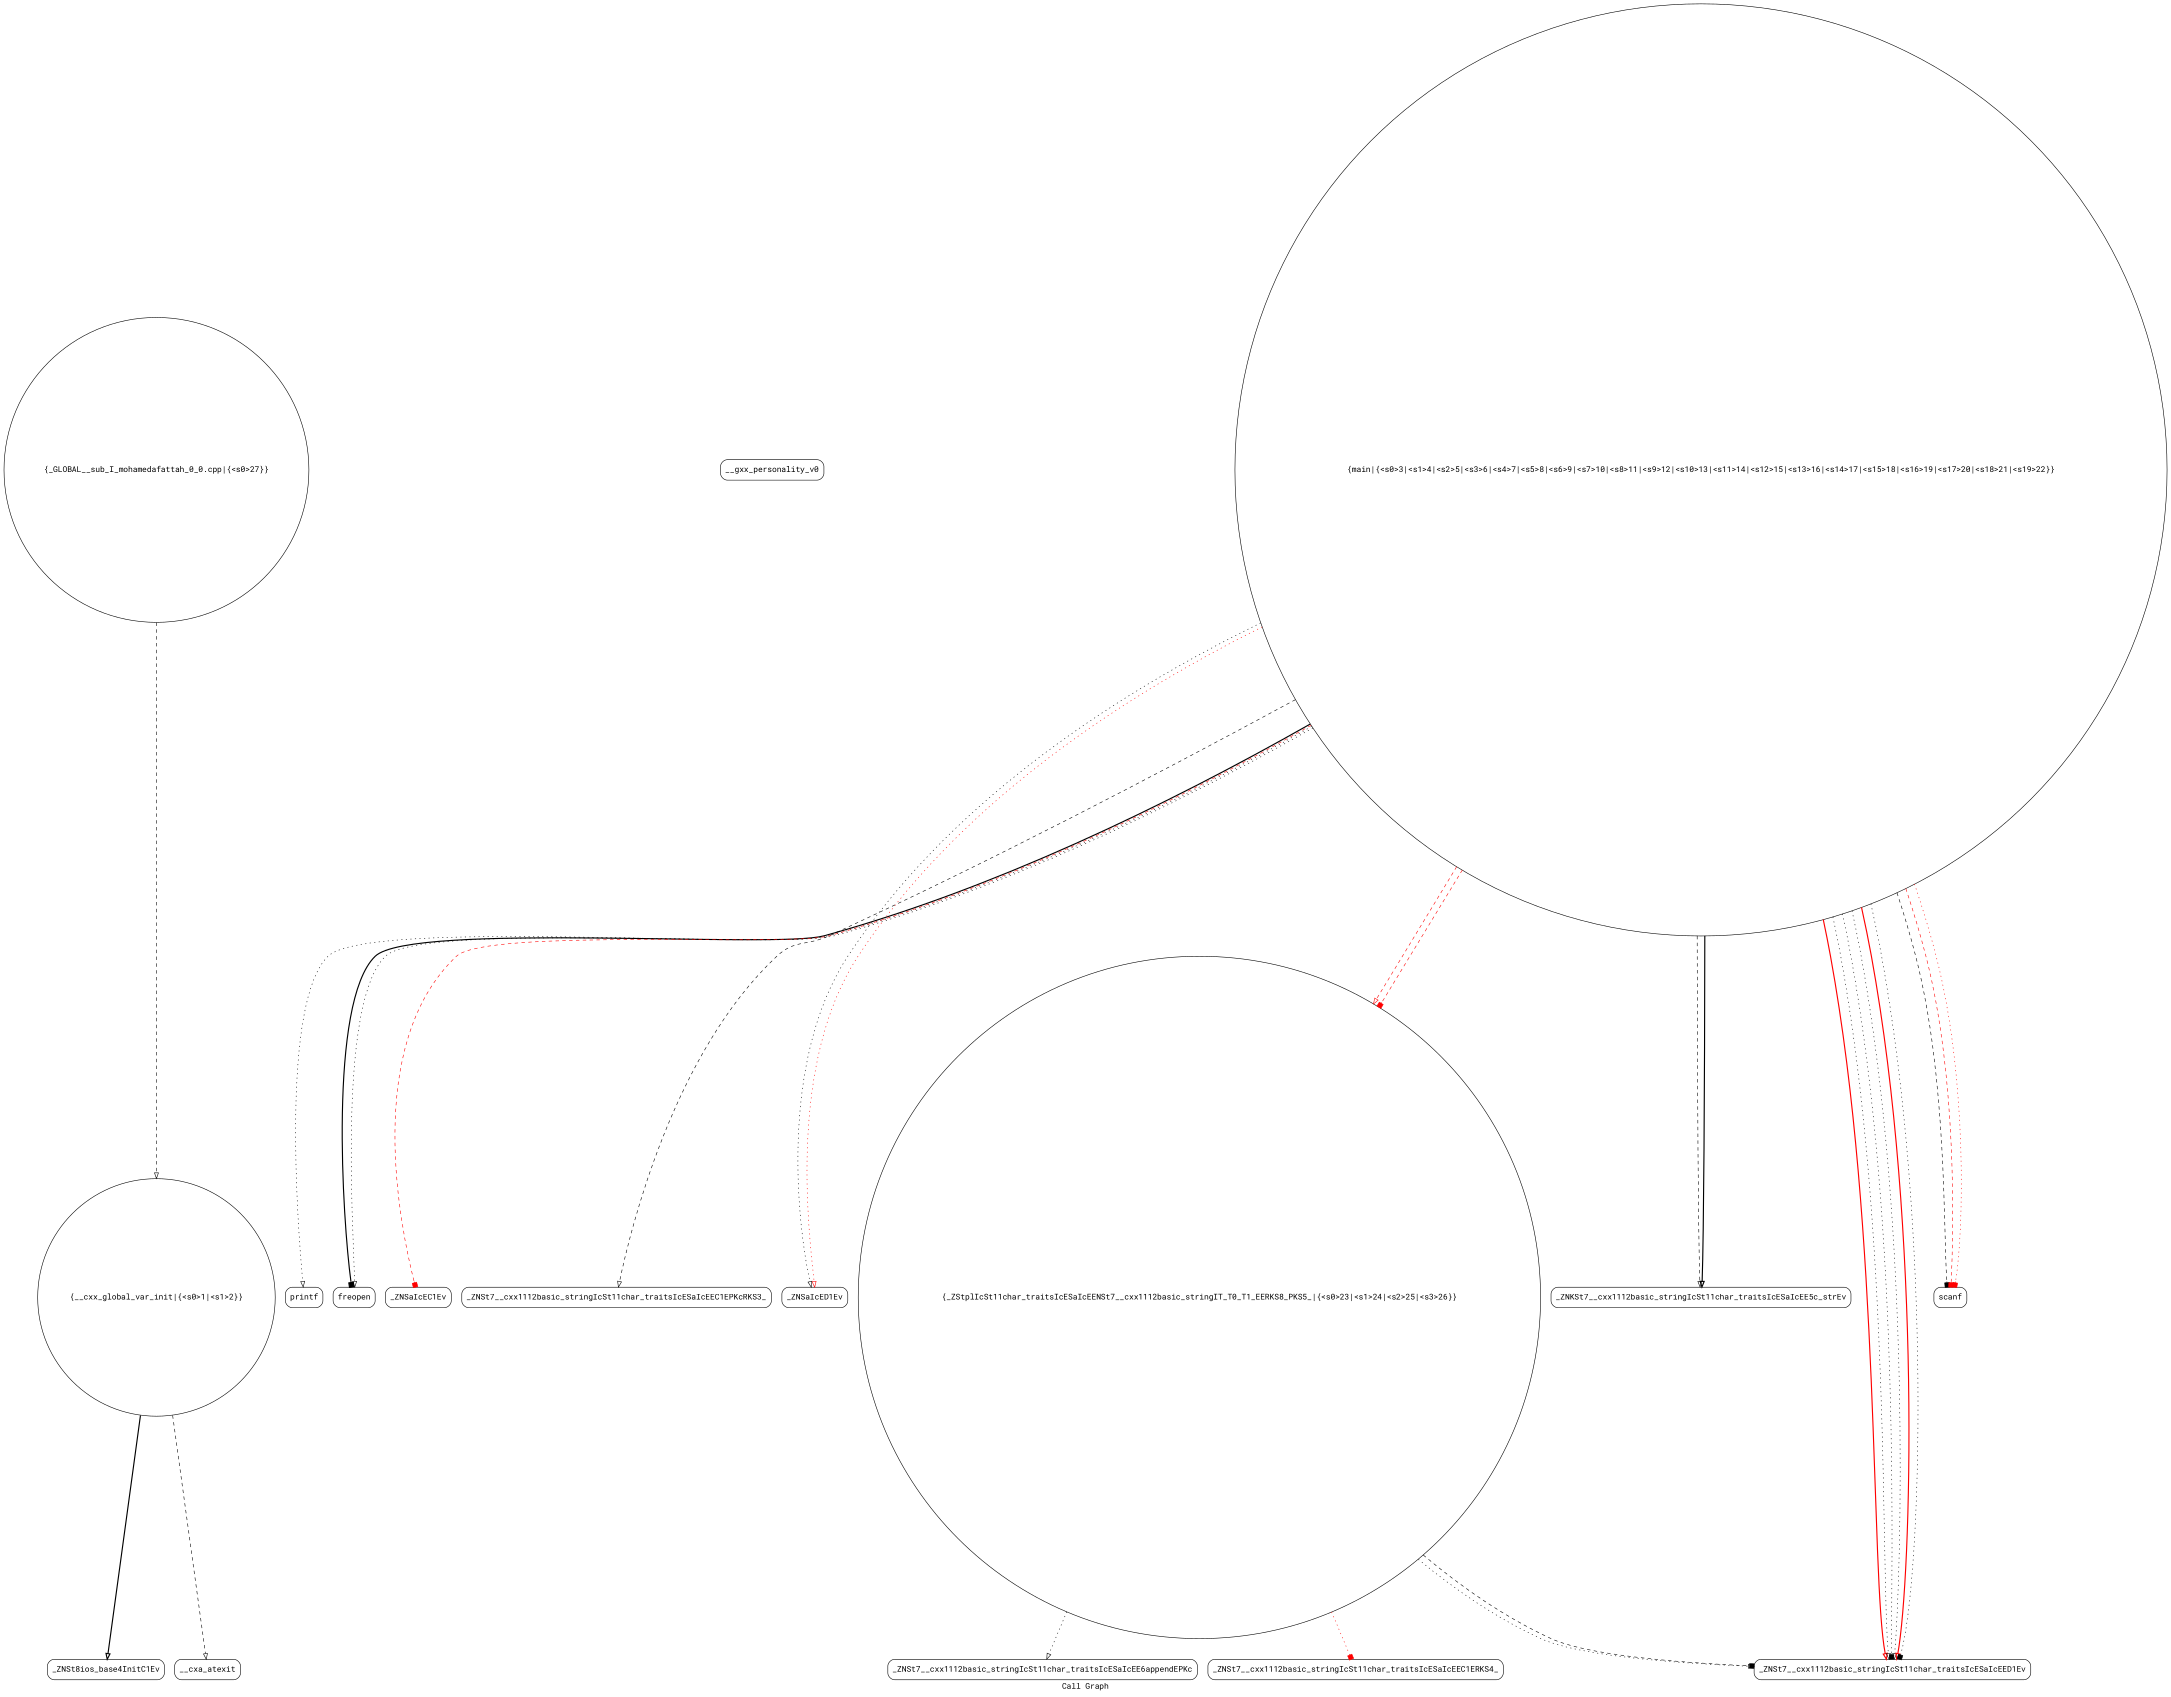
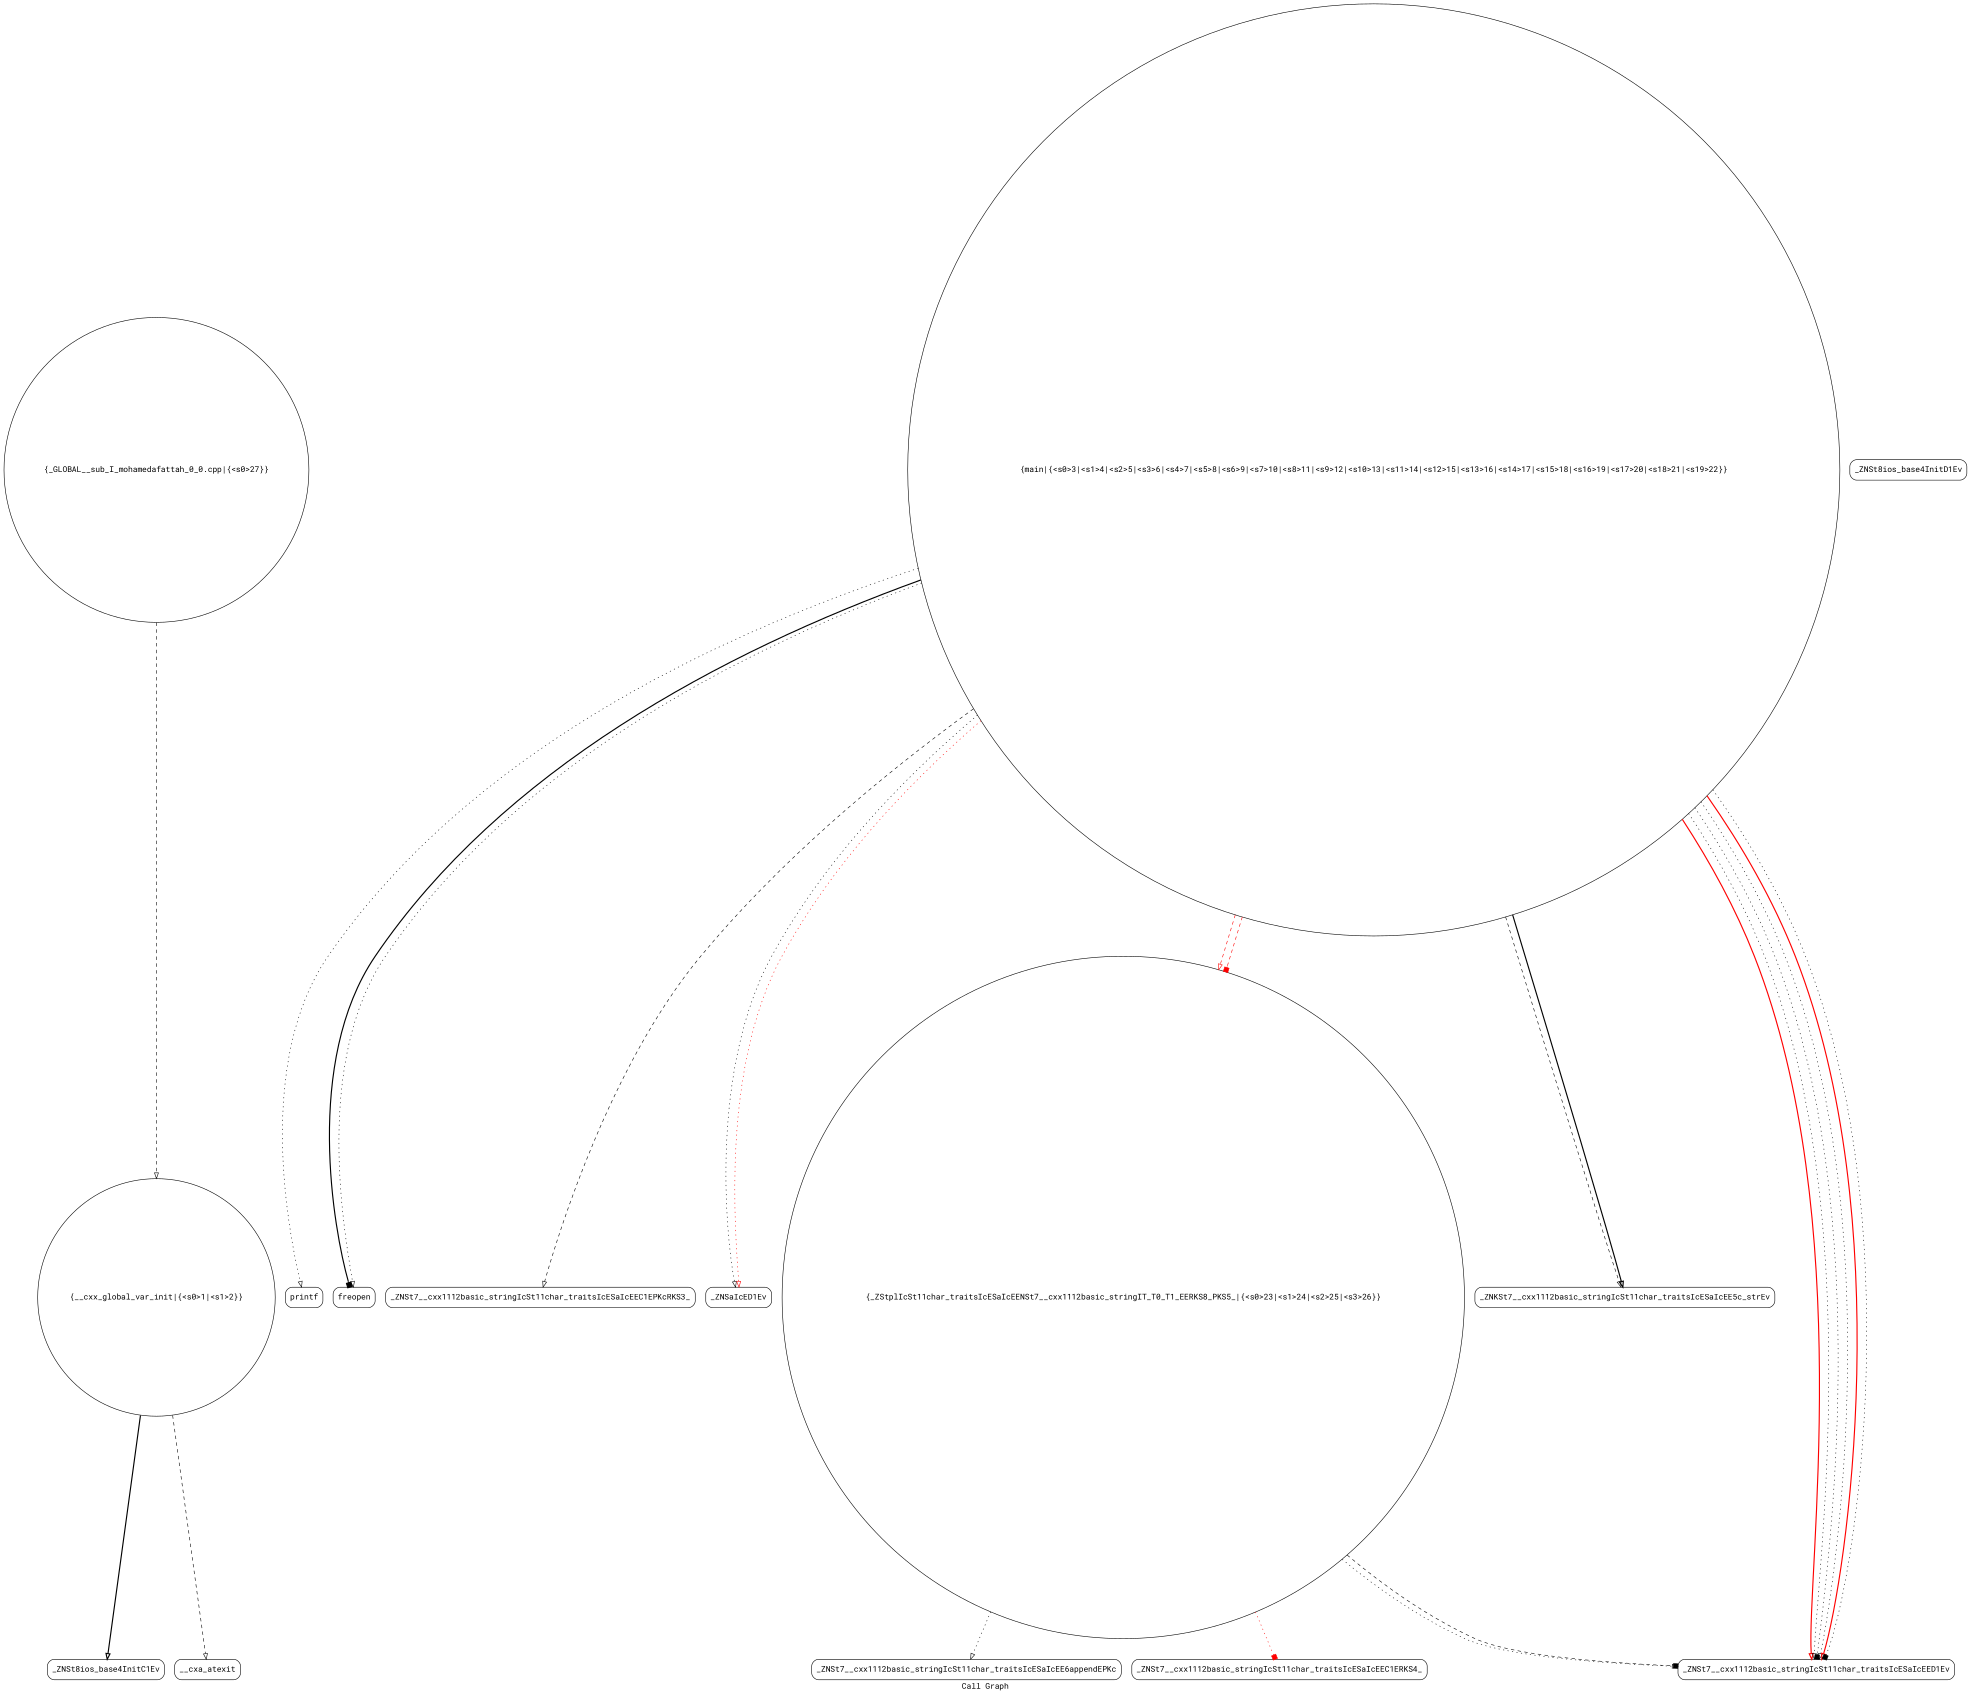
node "__gxx_personality_v0": removed
node "_ZNSt8ios_base4InitD1Ev": added
node "_ZNSaIcEC1Ev": removed
node "scanf": removed
